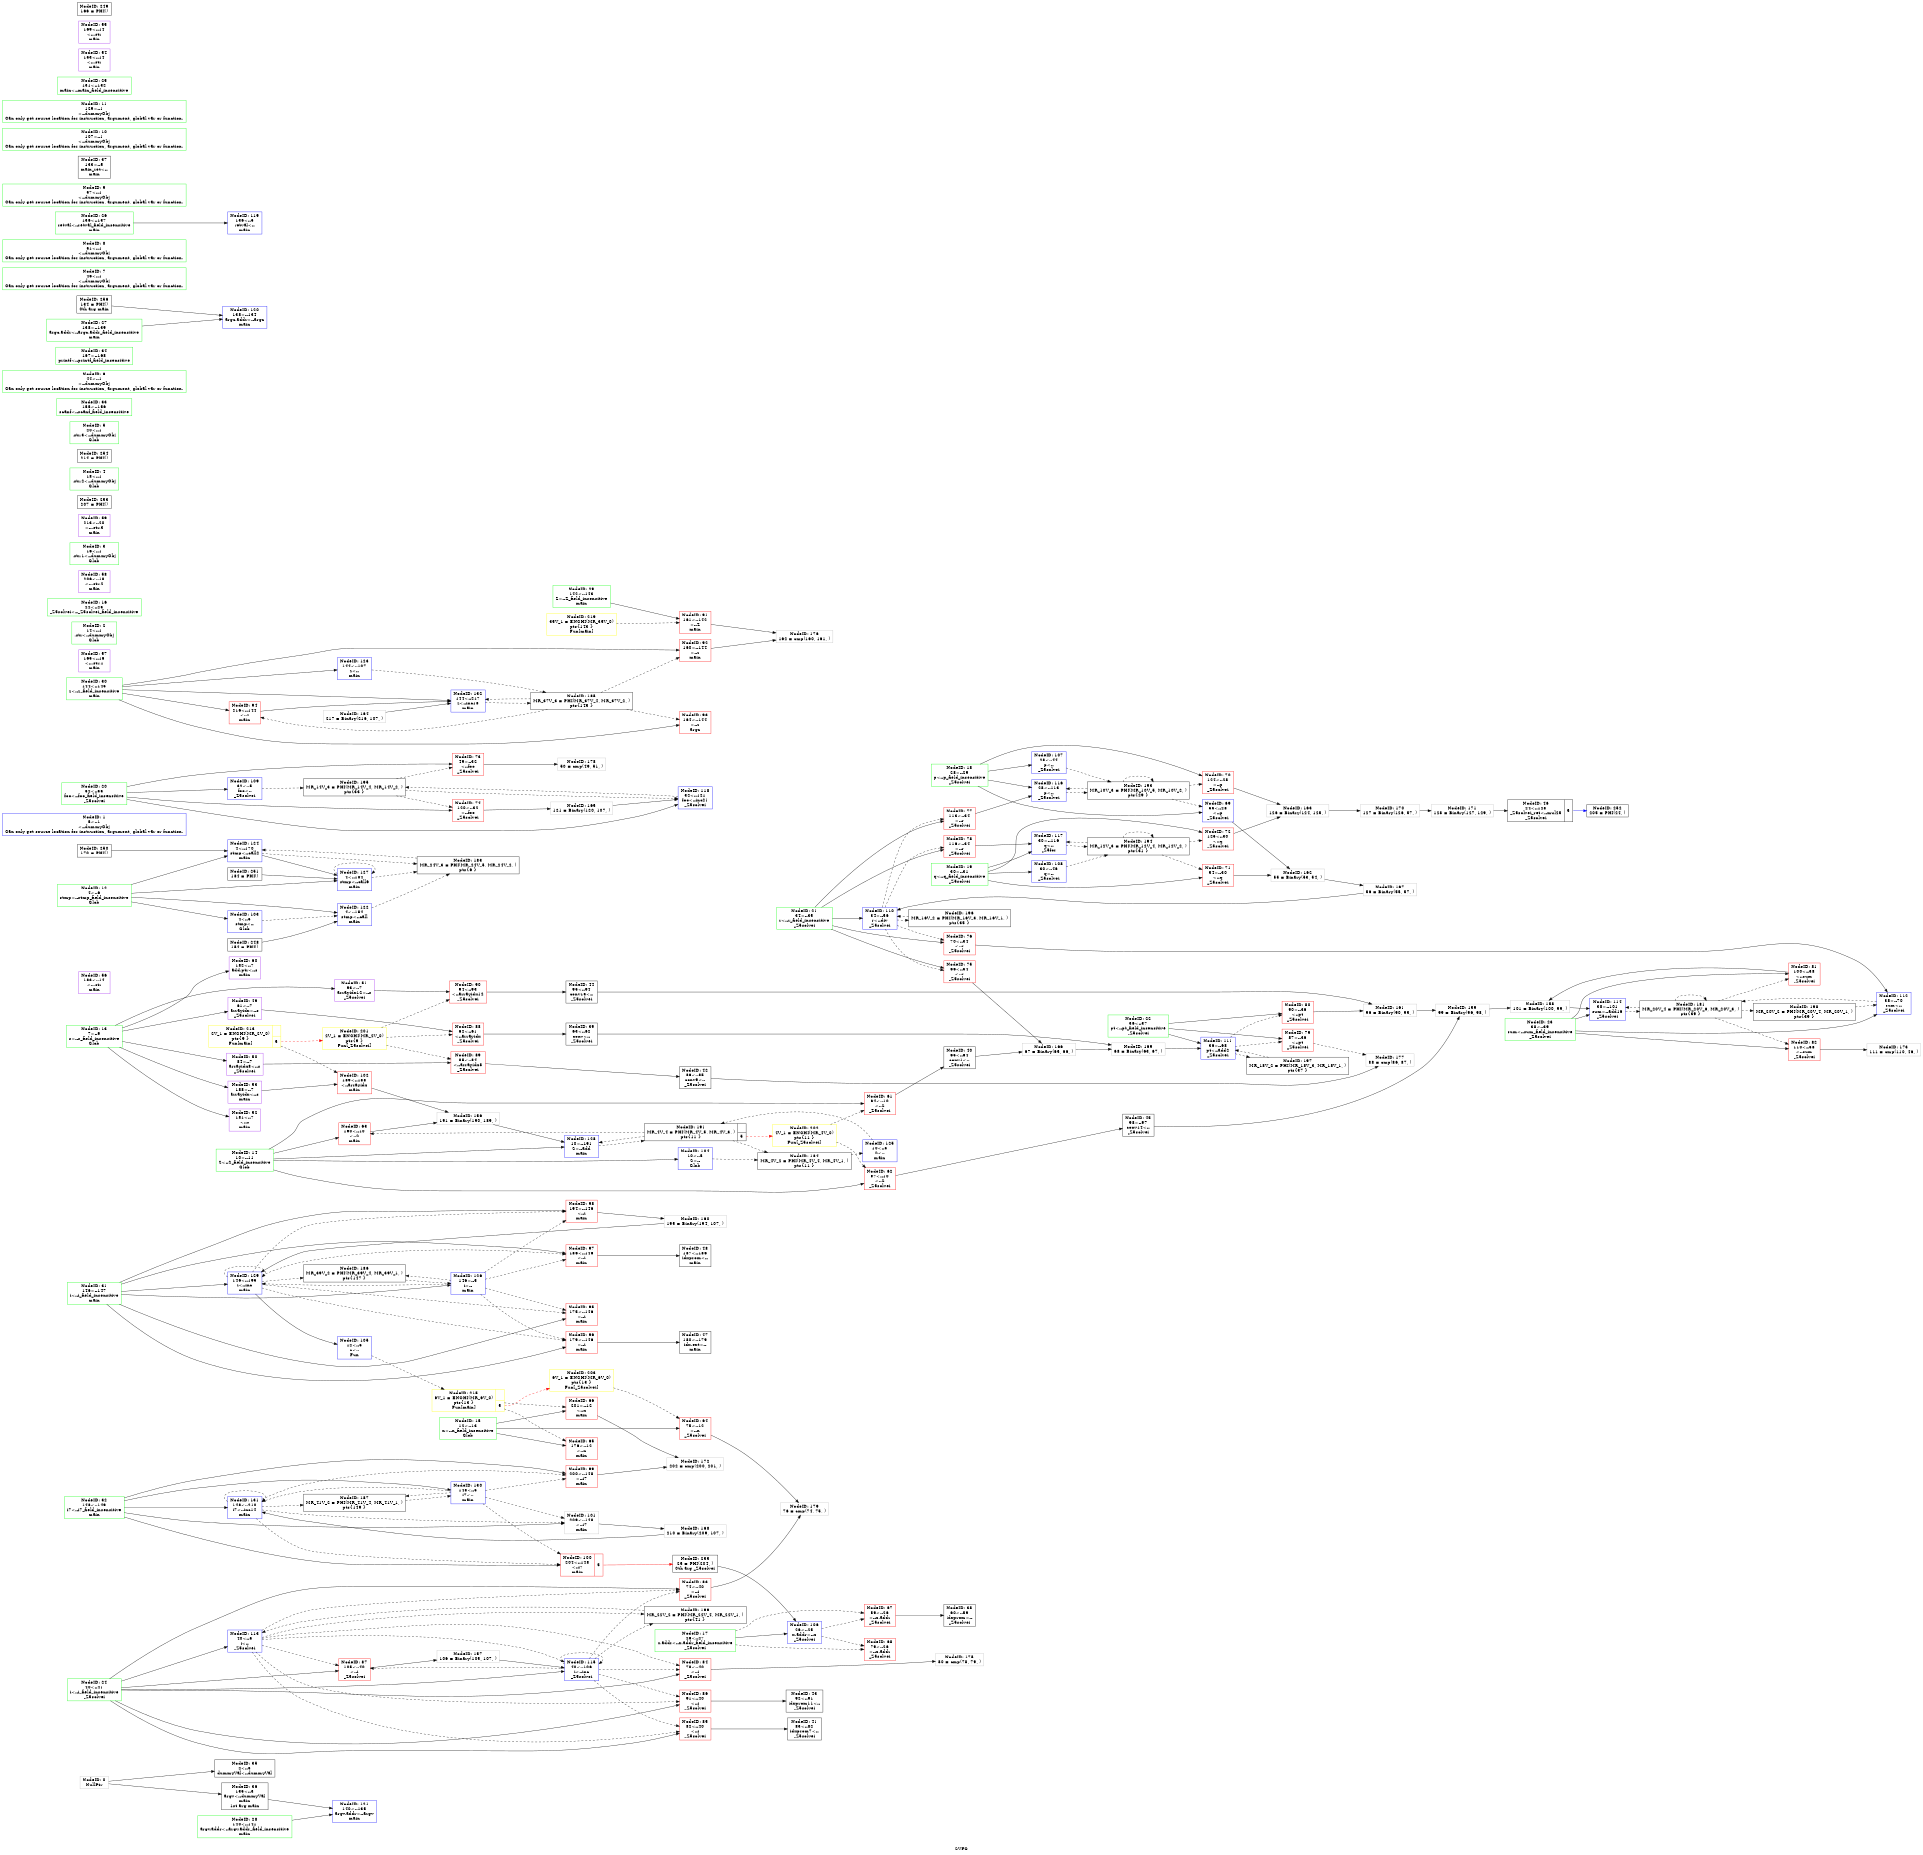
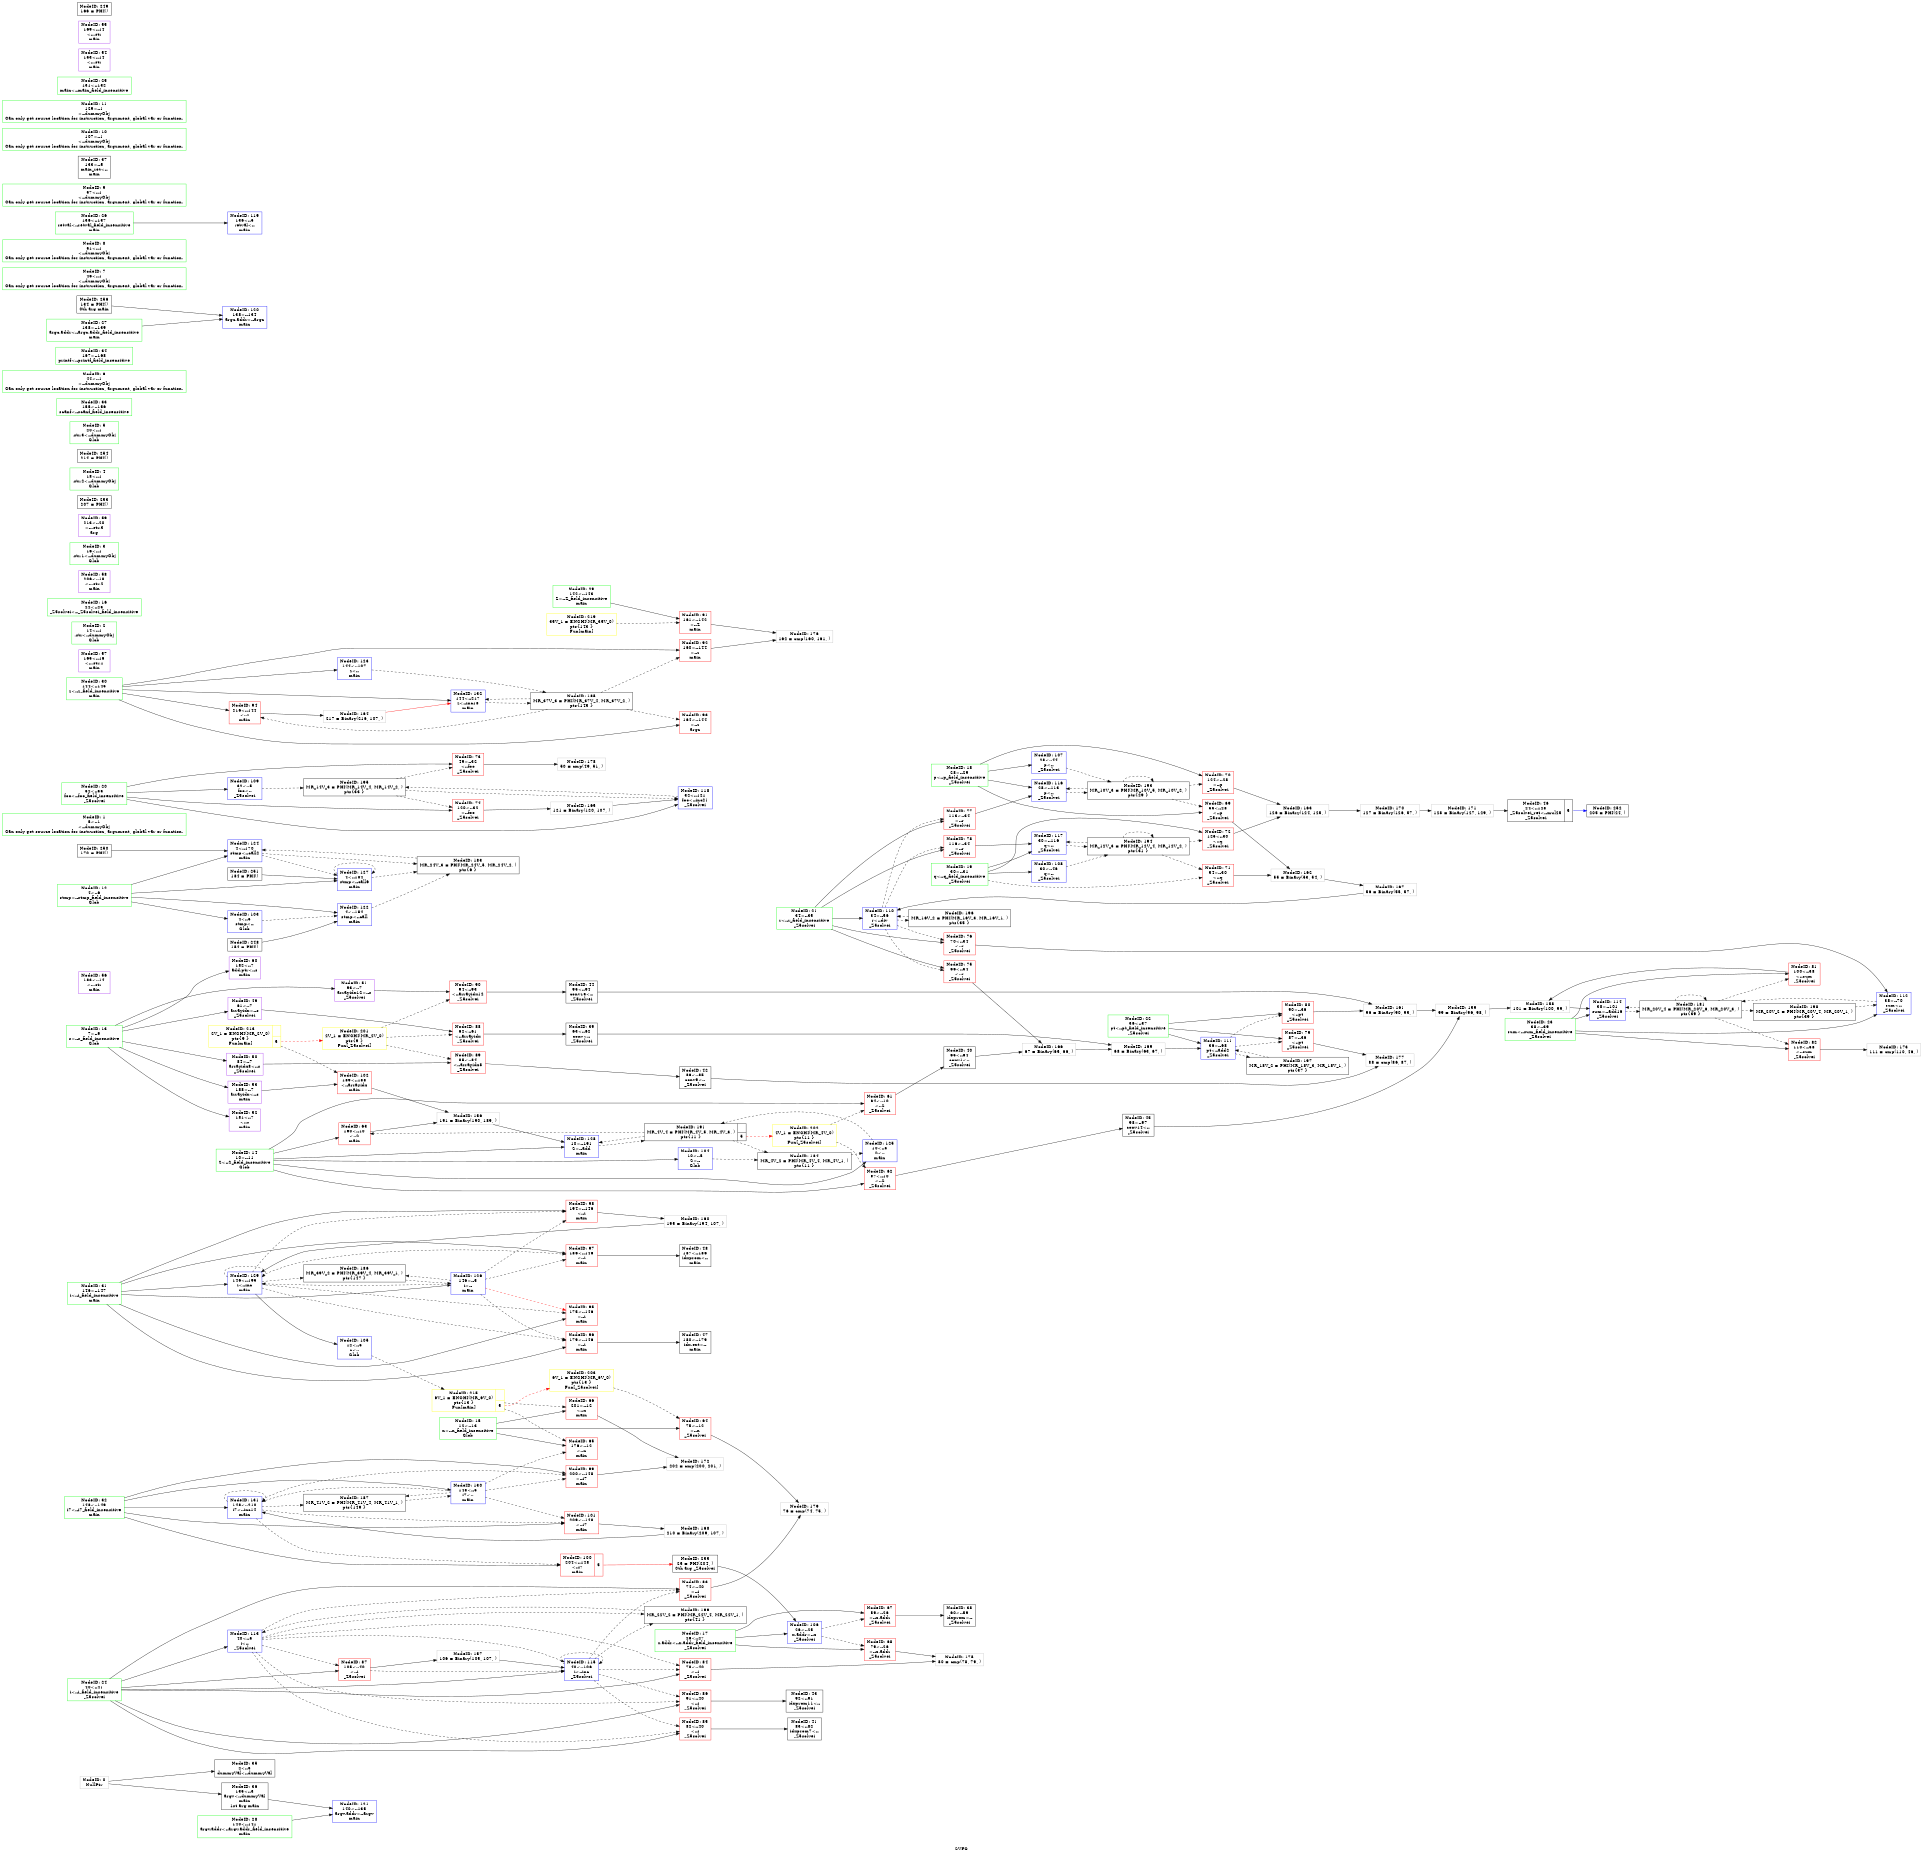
node "NodeID: 59": text "main" -> "arg"
edge "NodeID: 94" -> "NodeID: 132": now "NodeID: 94" -> "NodeID: 164"
edge "NodeID: 164" -> "NodeID: 132": color black -> red
node "NodeID: 69": color blue -> red
node "NodeID: 1": color blue -> green
node "NodeID: 117": text "_Z5for" -> "_Z5solvei"
edge "NodeID: 124" -> "NodeID: 127": style solid -> dashed
edge "NodeID: 19" -> "NodeID: 71": style solid -> dashed
edge "NodeID: 79" -> "NodeID: 177": style dashed -> solid
edge "NodeID: 14" -> "NodeID: 125": added
edge "NodeID: 126" -> "NodeID: 95": color black -> red
node "NodeID: 105": text "Fun" -> "Glob"
node "NodeID: 101": color grey -> red
edge "NodeID: 130" -> "NodeID: 100": now "NodeID: 130" -> "NodeID: 65"
edge "NodeID: 17" -> "NodeID: 67": style dashed -> solid
edge "NodeID: 17" -> "NodeID: 68": style dashed -> solid
edge "NodeID: 68" -> "NodeID: 175": added
edge "NodeID: 115" -> "NodeID: 87": reversed
